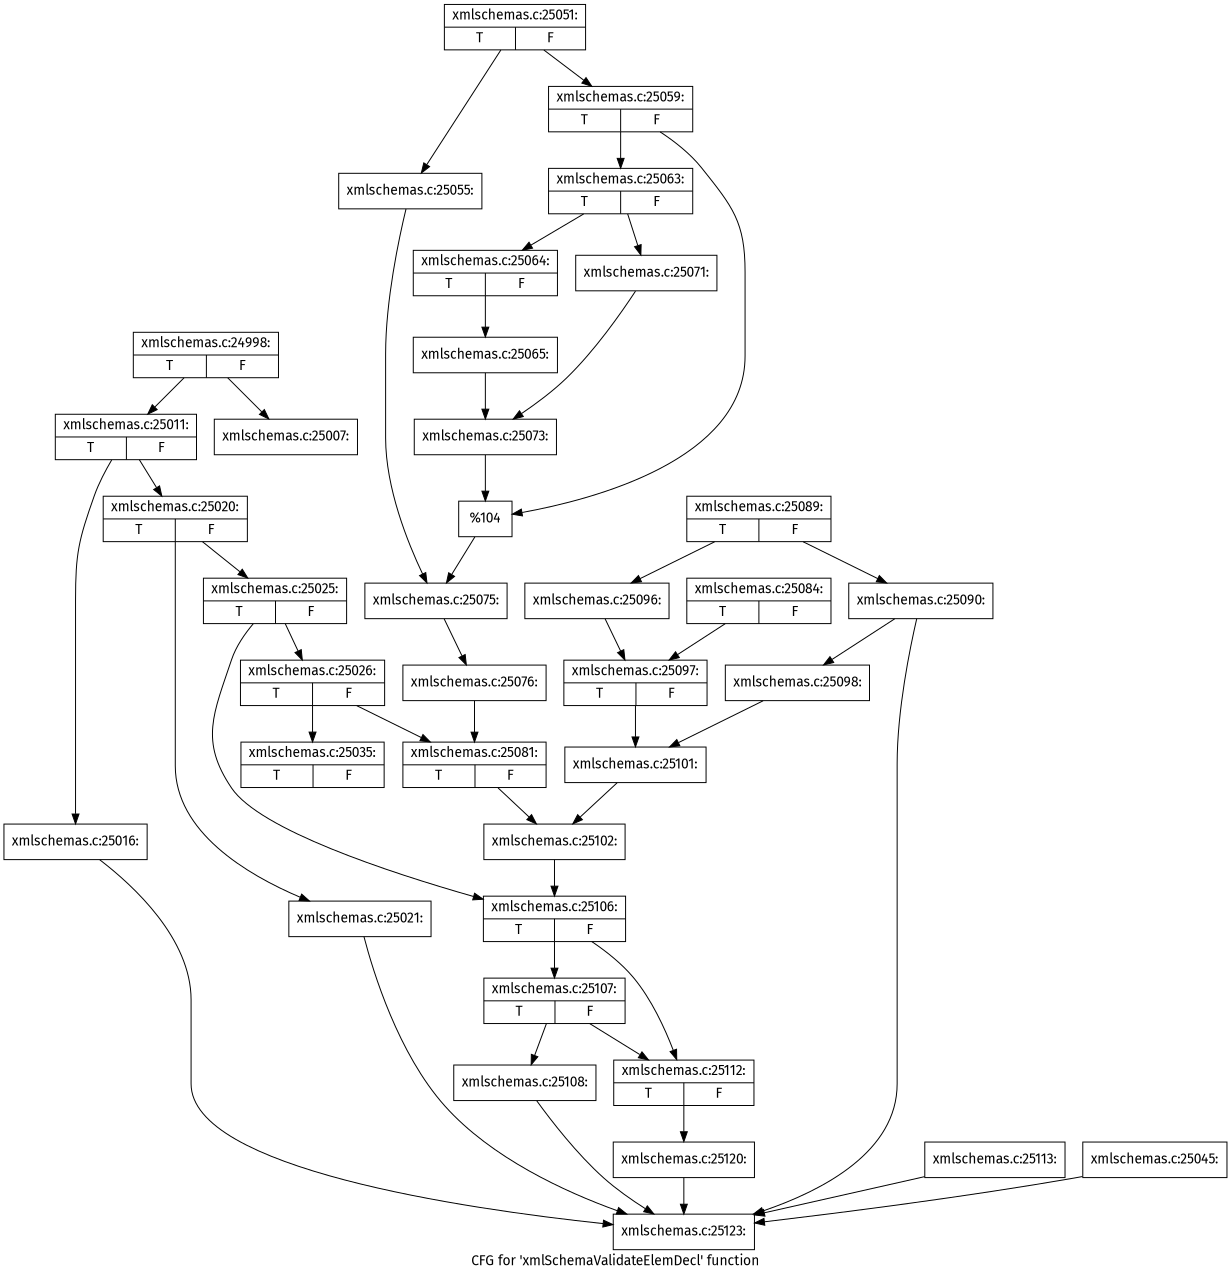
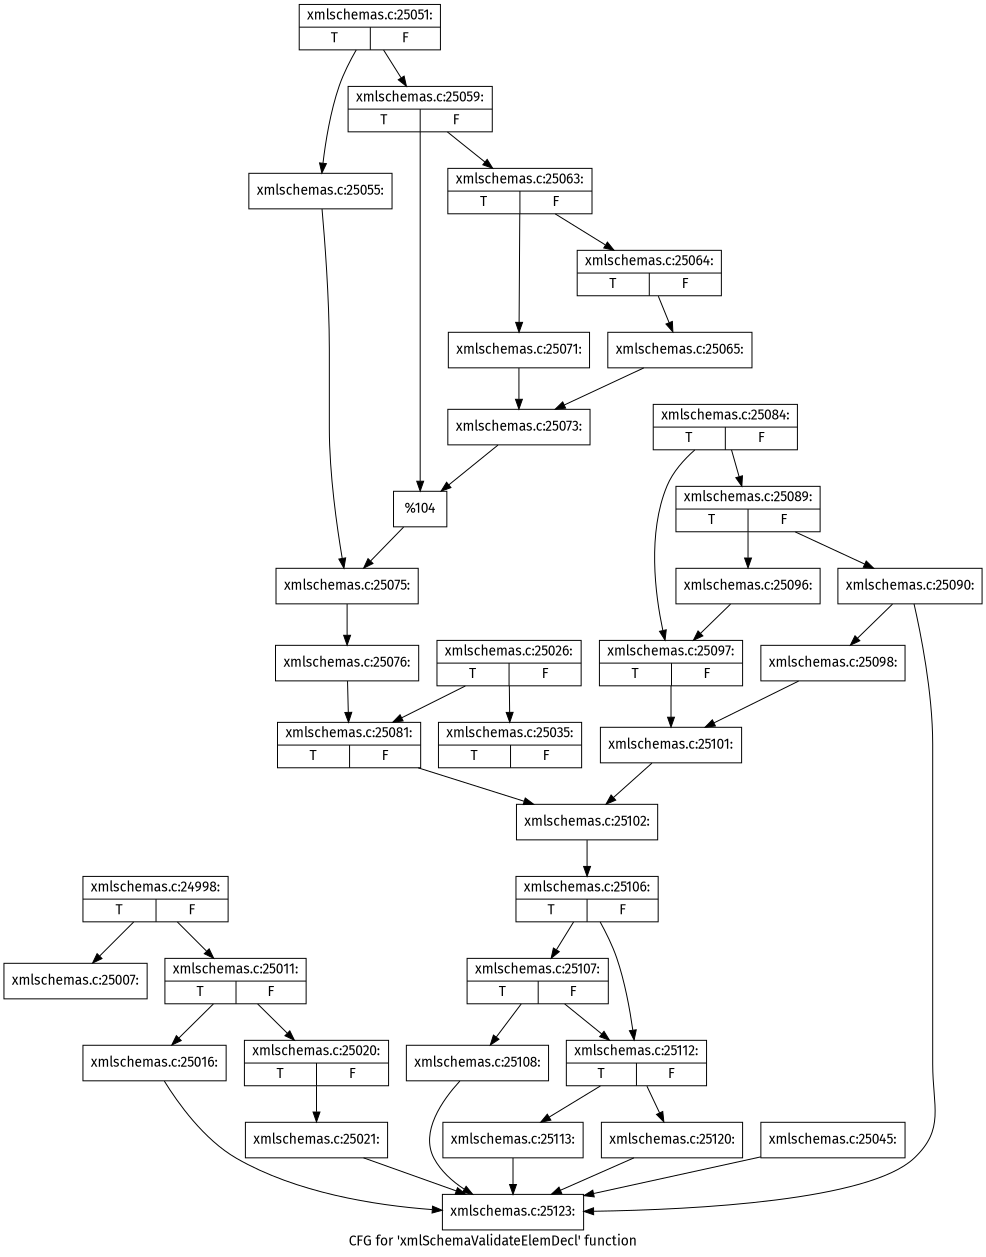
edge "xmlschemas.c:25084:" -> "xmlschemas.c:25089:": added
node "xmlschemas.c:25025:": removed
edge "xmlschemas.c:25112:" -> "xmlschemas.c:25113:": added
